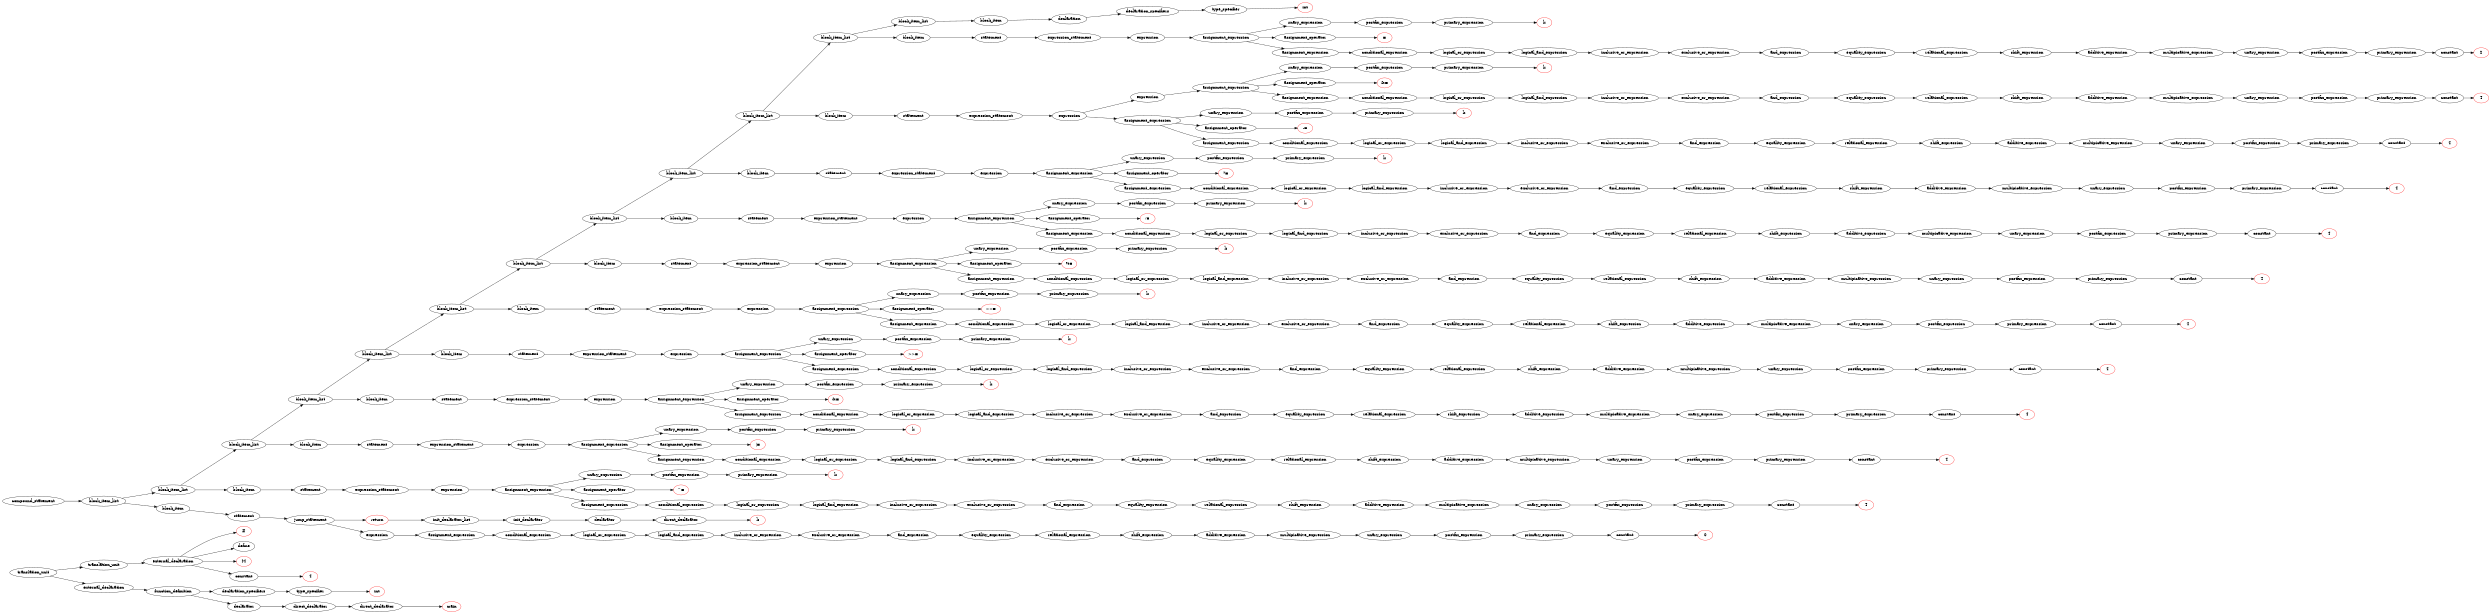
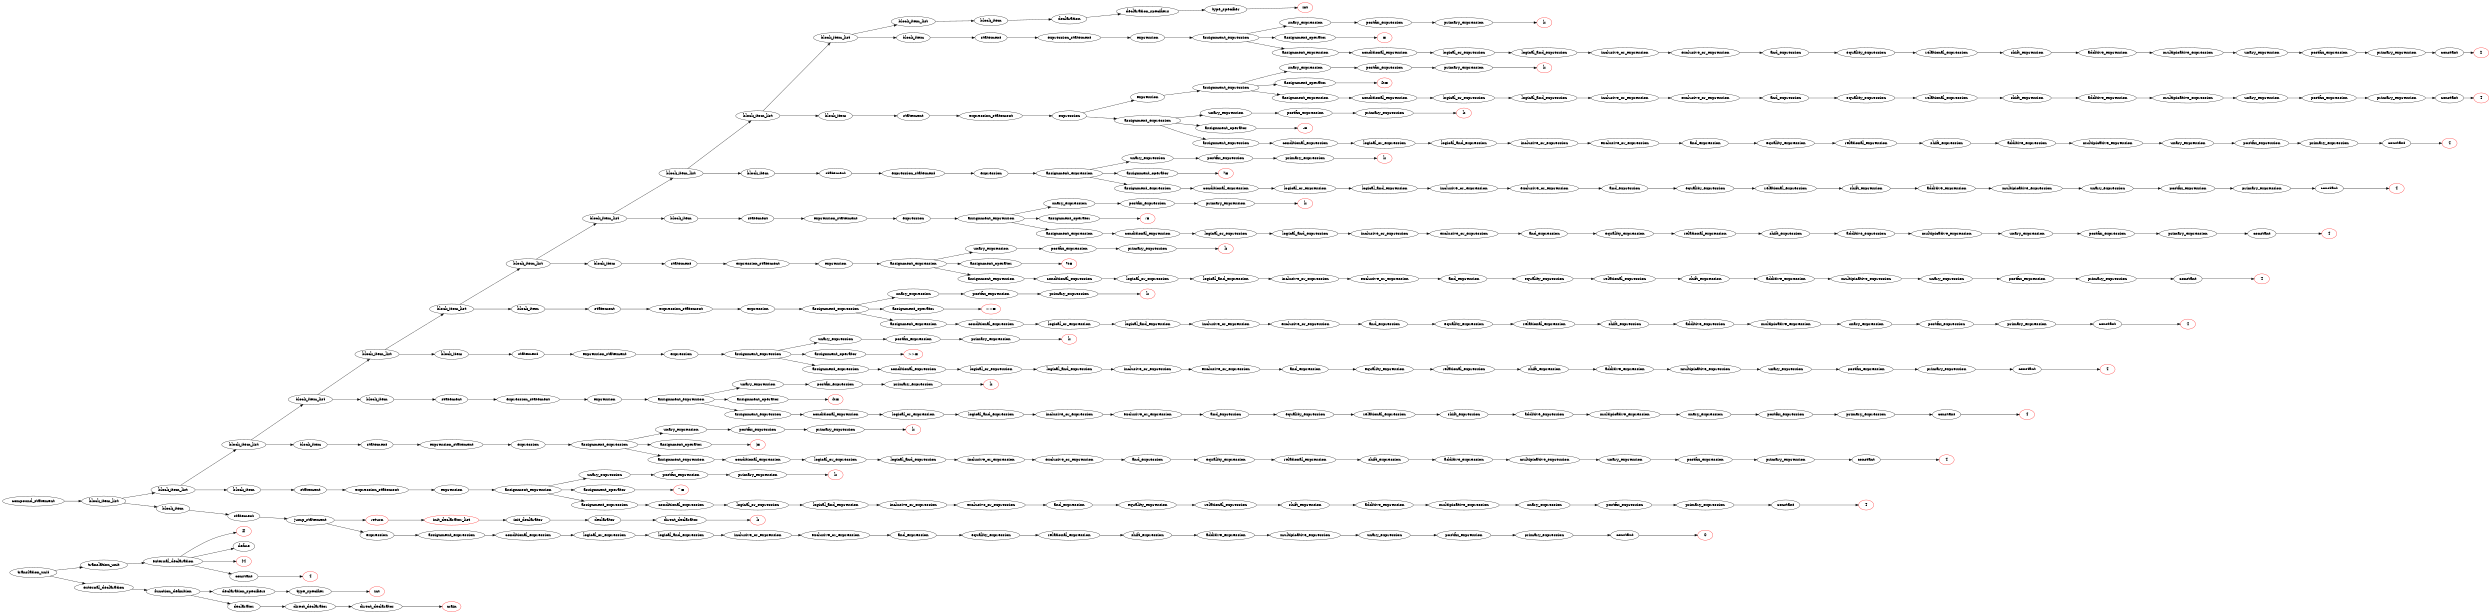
node "init_declarator_list": color black -> red
